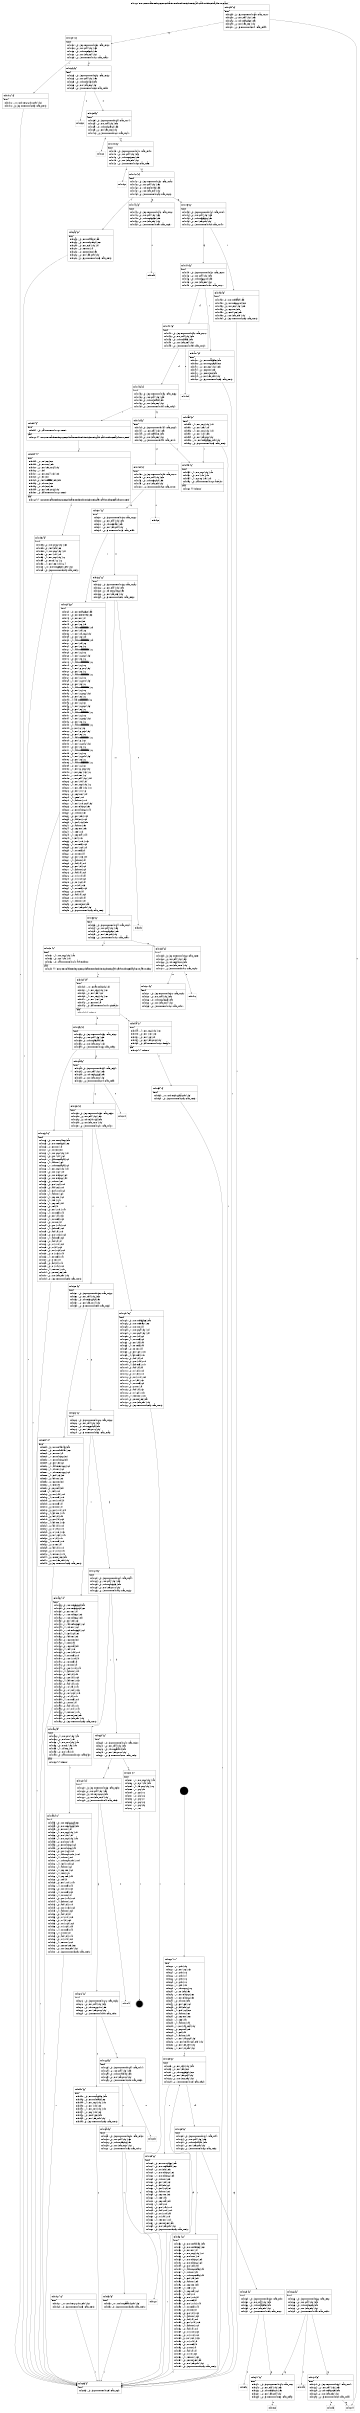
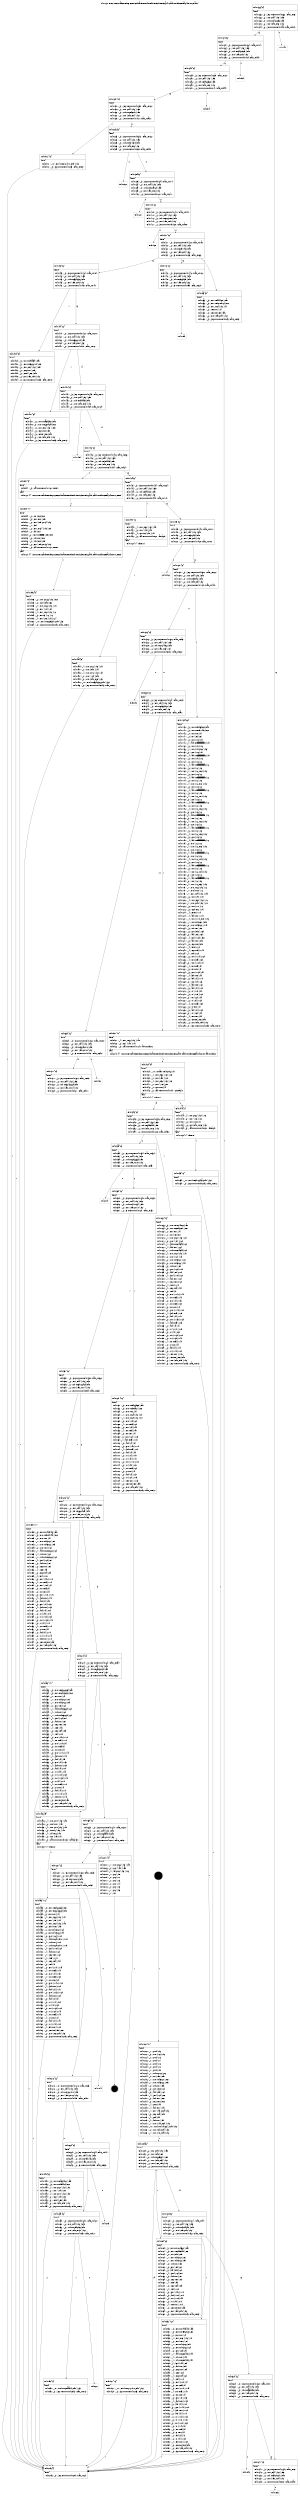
edge "0x4019ad [30]" -> "0x40199d [16]": reversed
edge "0x40137f [28]" -> "0x402019": now "0x40137f [28]" -> "0x40139b [28]"
